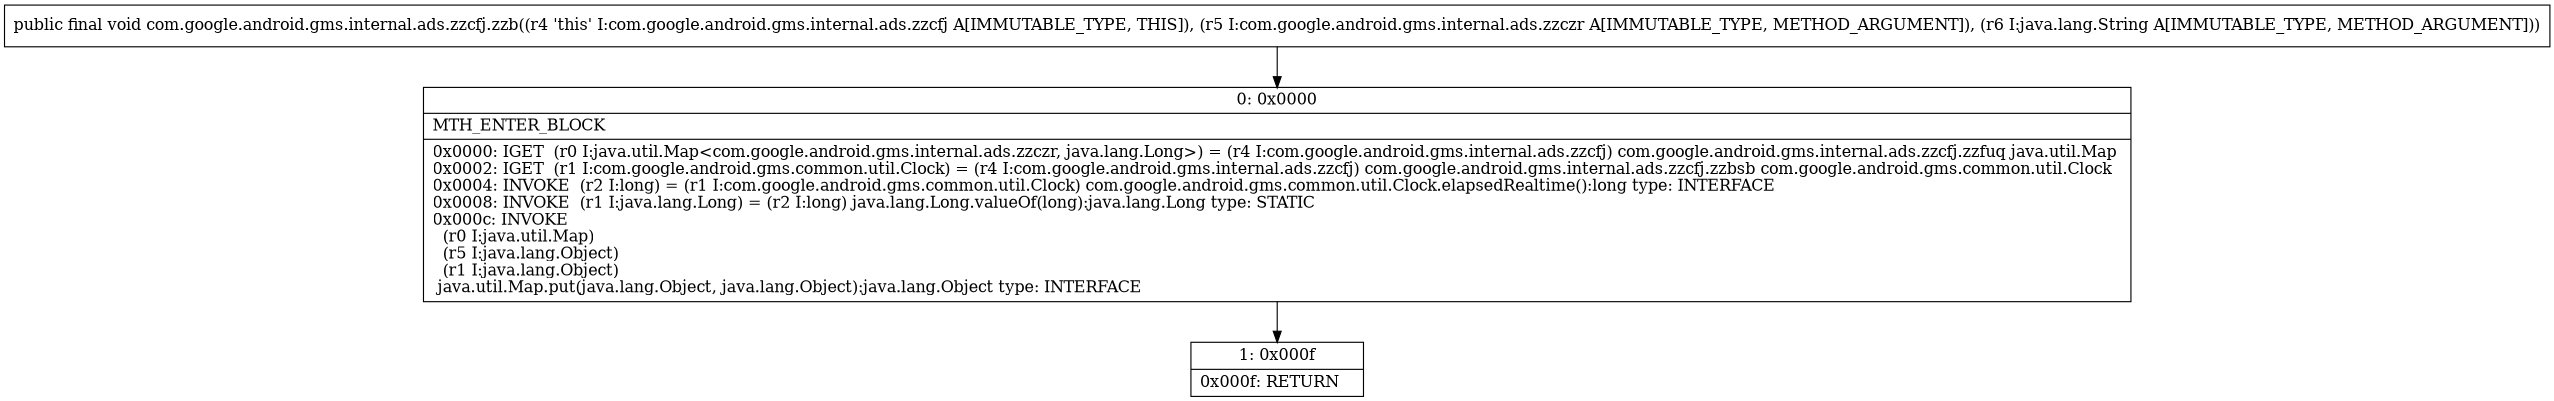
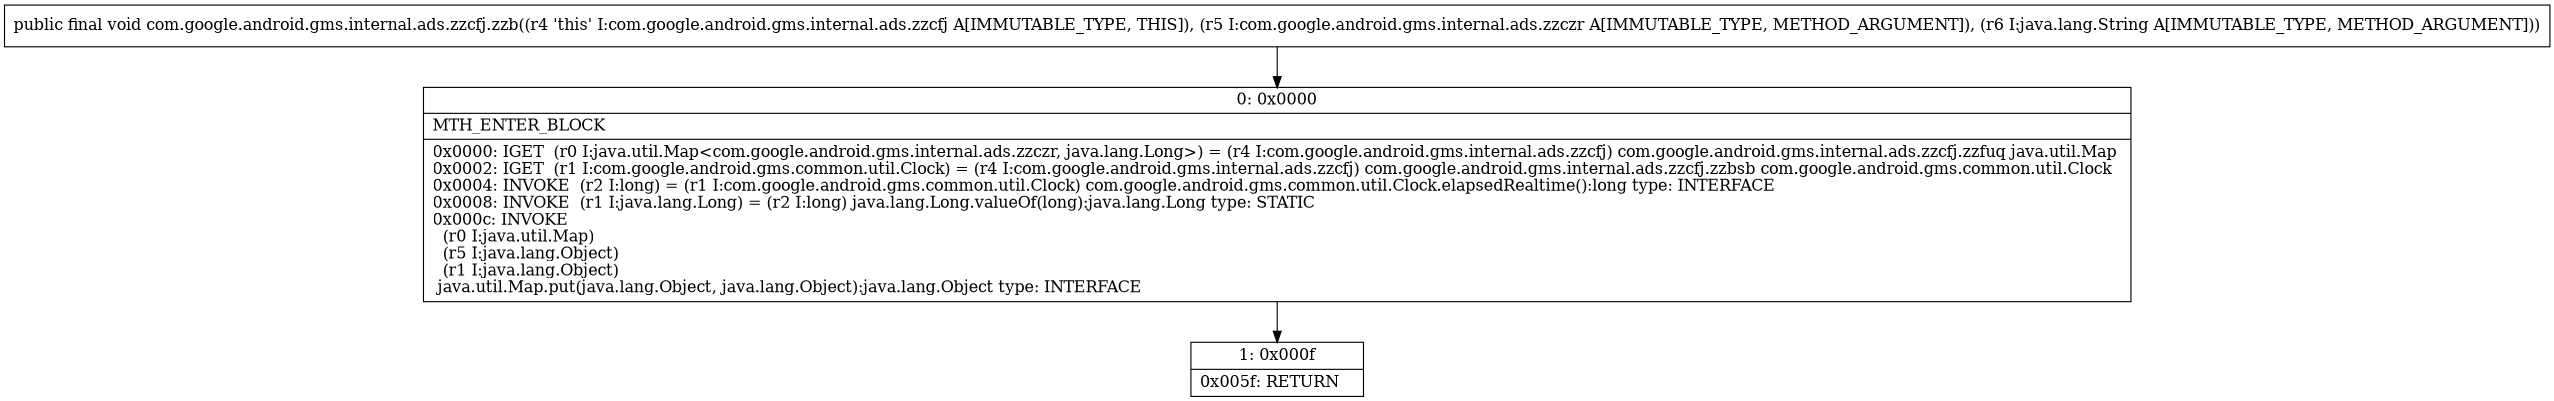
node "1: 0x000f": text "0x000f: RETURN" -> "0x005f: RETURN"
